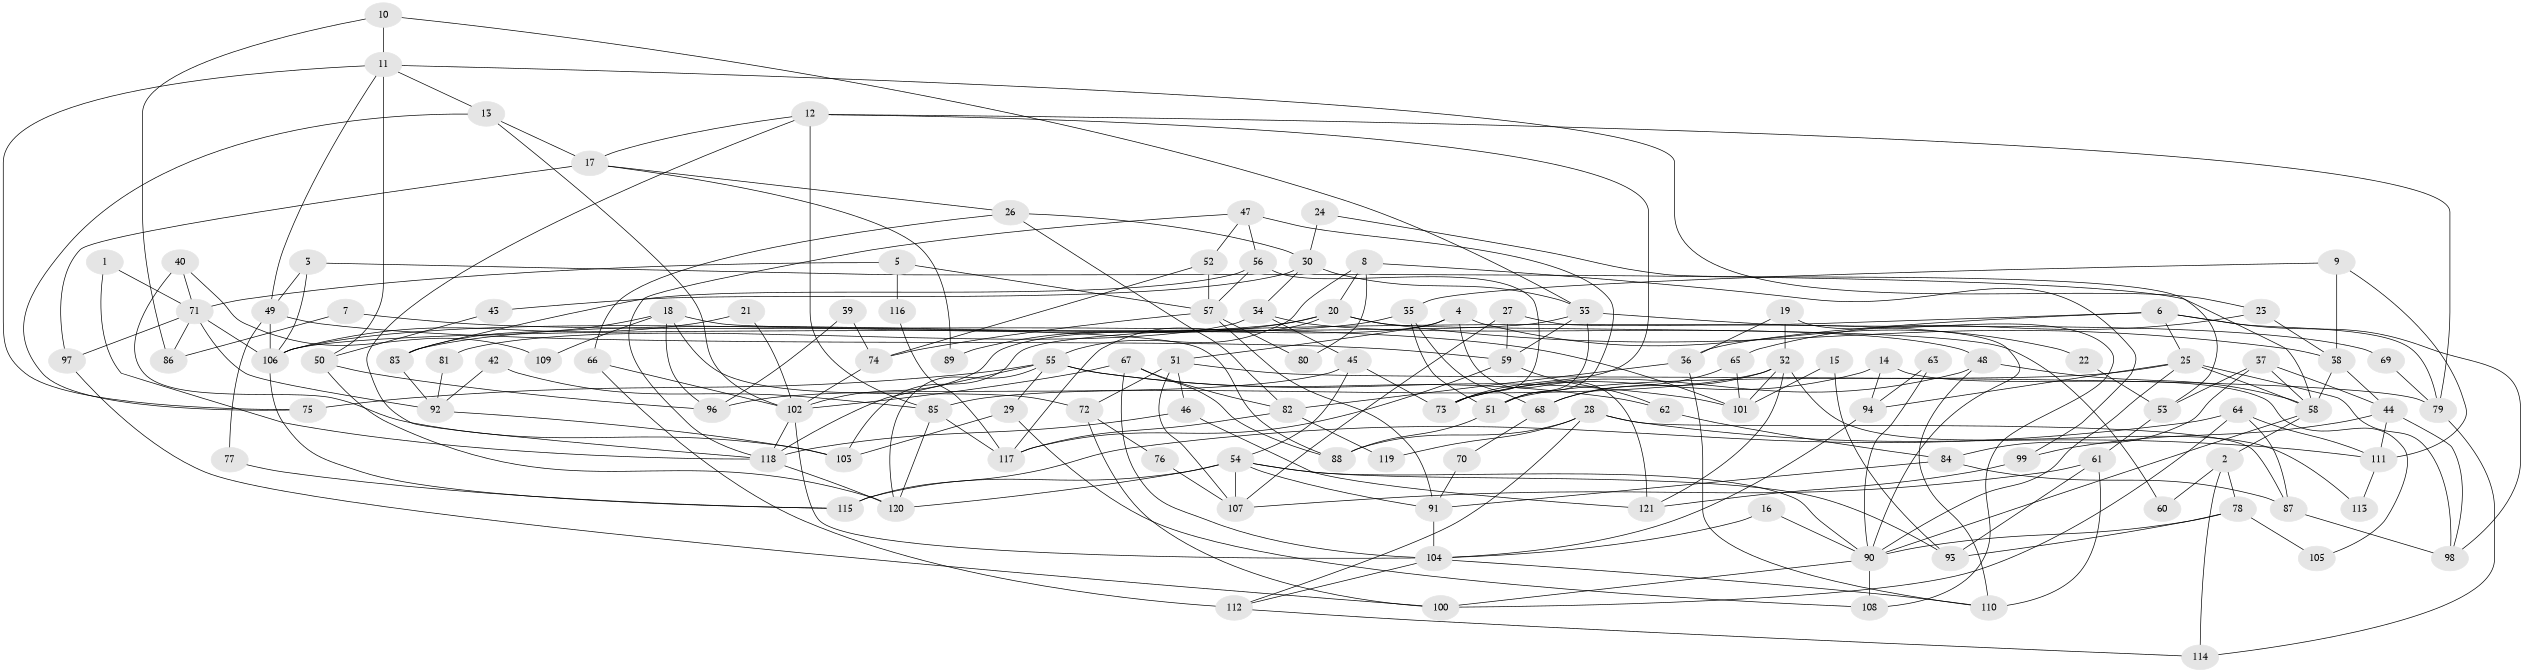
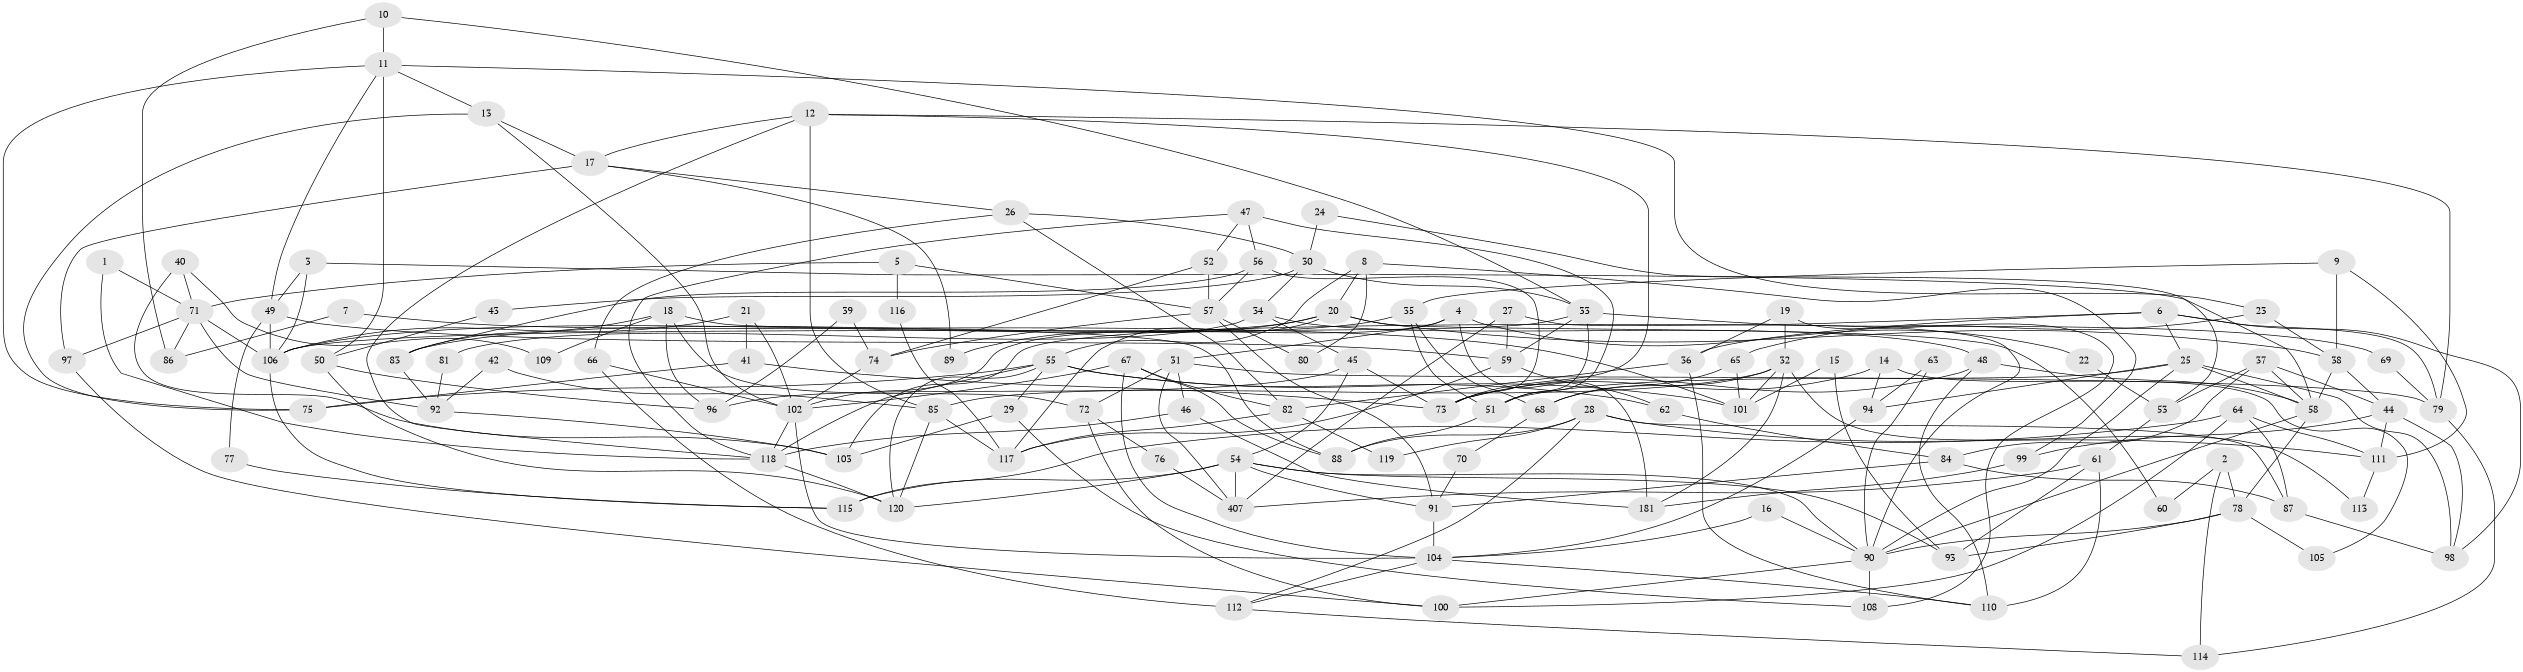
node "41": added
edge "58" -- "2": now "58" -- "78"
node "107": label "107" -> "407"
node "121": label "121" -> "181"
